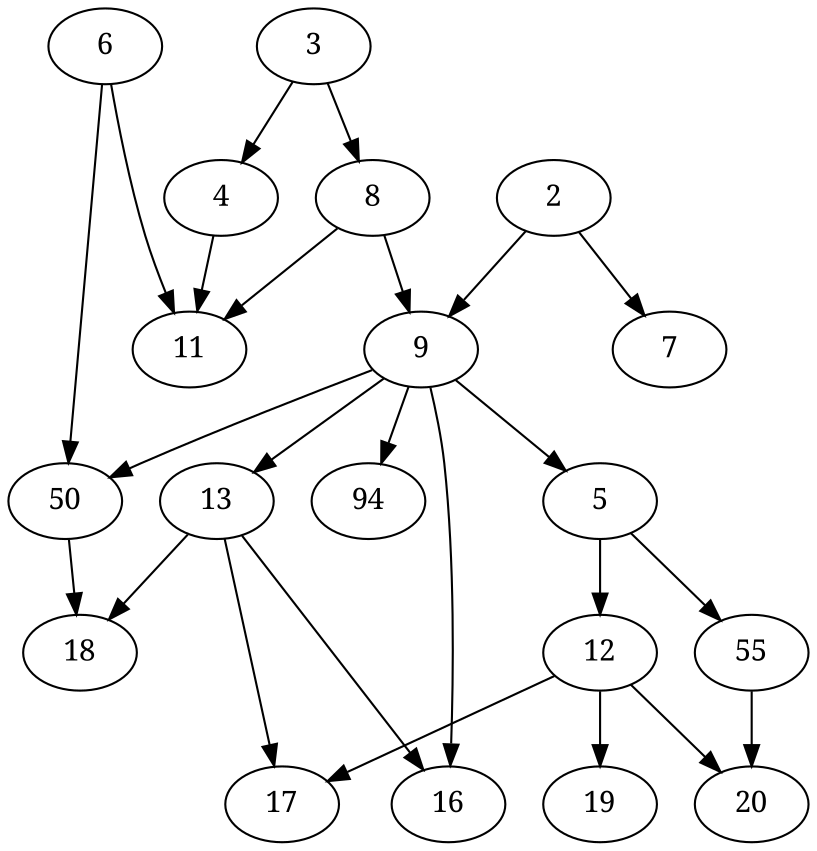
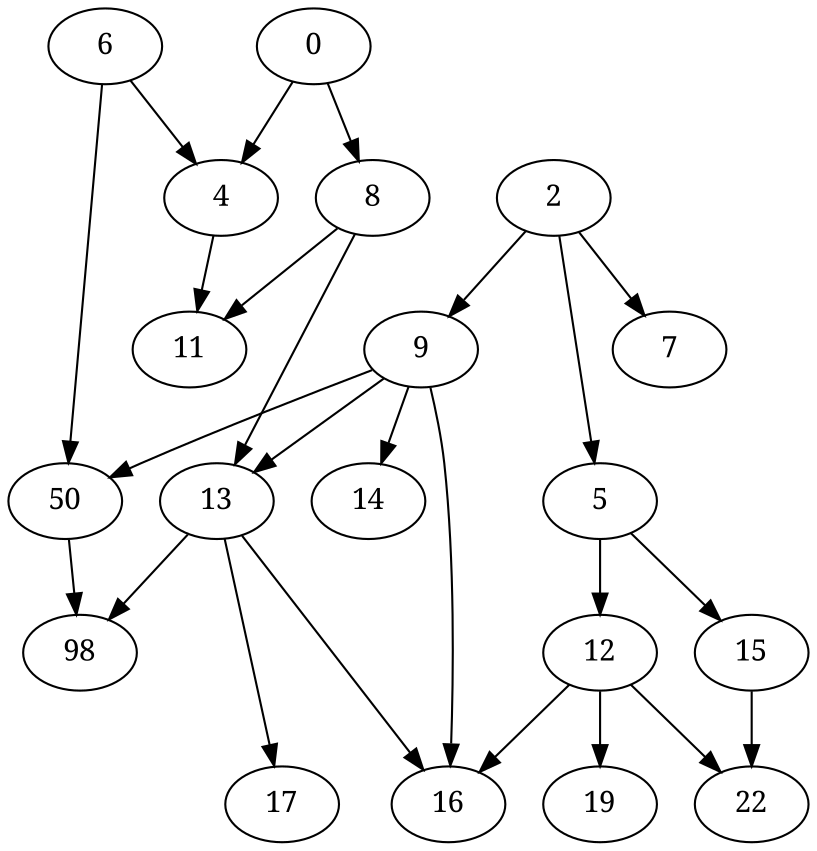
node "3": label "3" -> "0"
edge "6" -> "11": now "6" -> "4"
edge "8" -> "9": now "8" -> "13"
edge "9" -> "5": now "2" -> "5"
node "94": label "94" -> "14"
node "18": label "18" -> "98"
node "55": label "55" -> "15"
edge "12" -> "17": now "12" -> "16"
node "20": label "20" -> "22"
